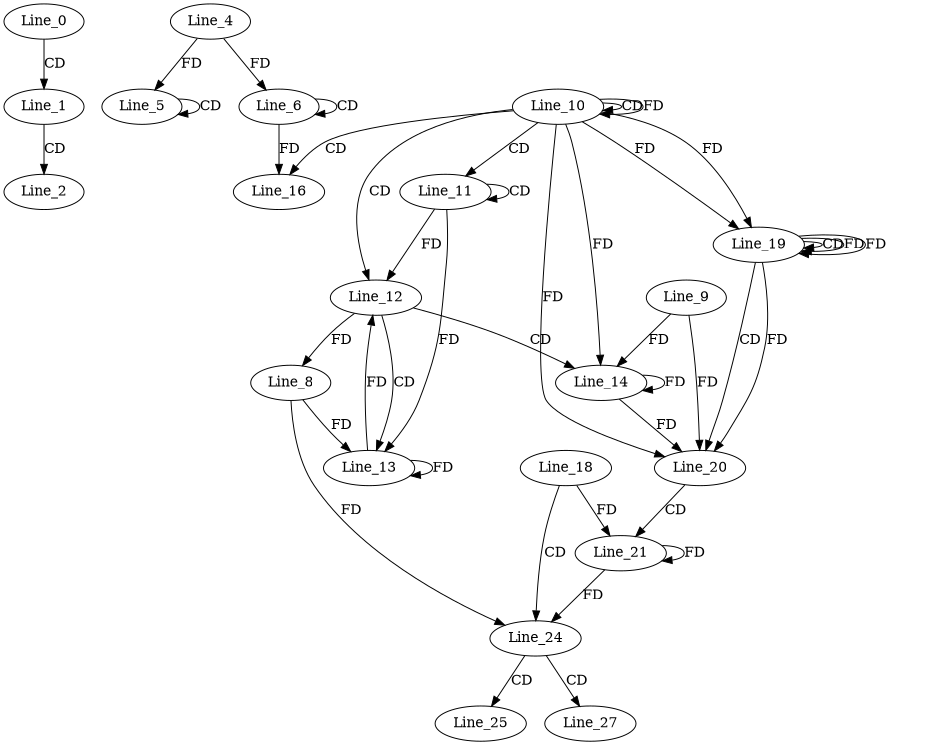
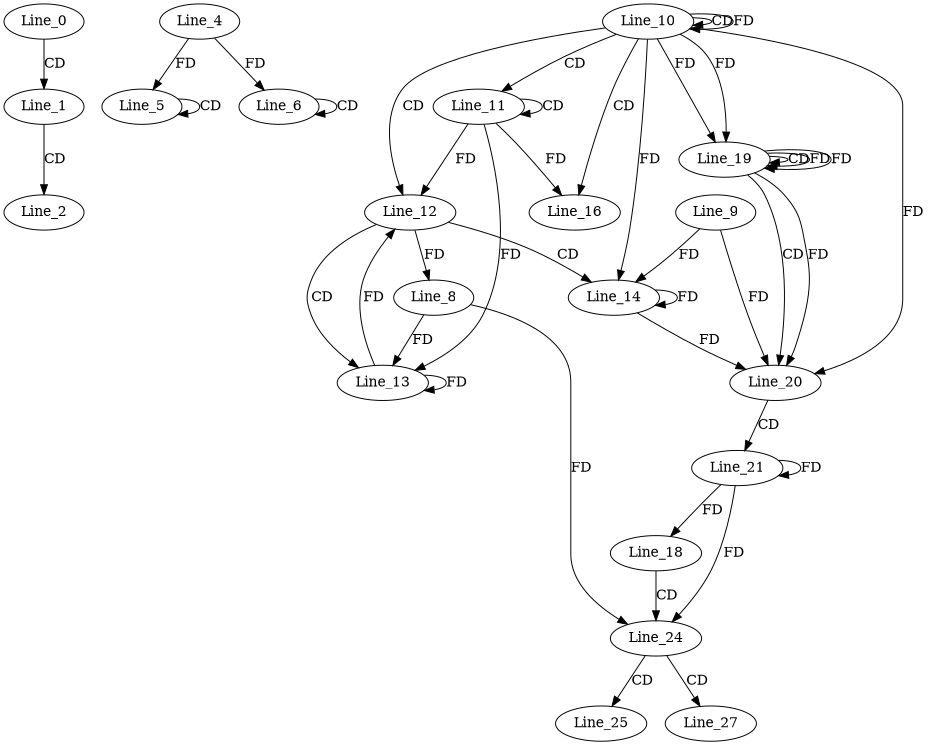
edge "Line_6" -> "Line_16": now "Line_11" -> "Line_16"
edge "Line_18" -> "Line_21": reversed
